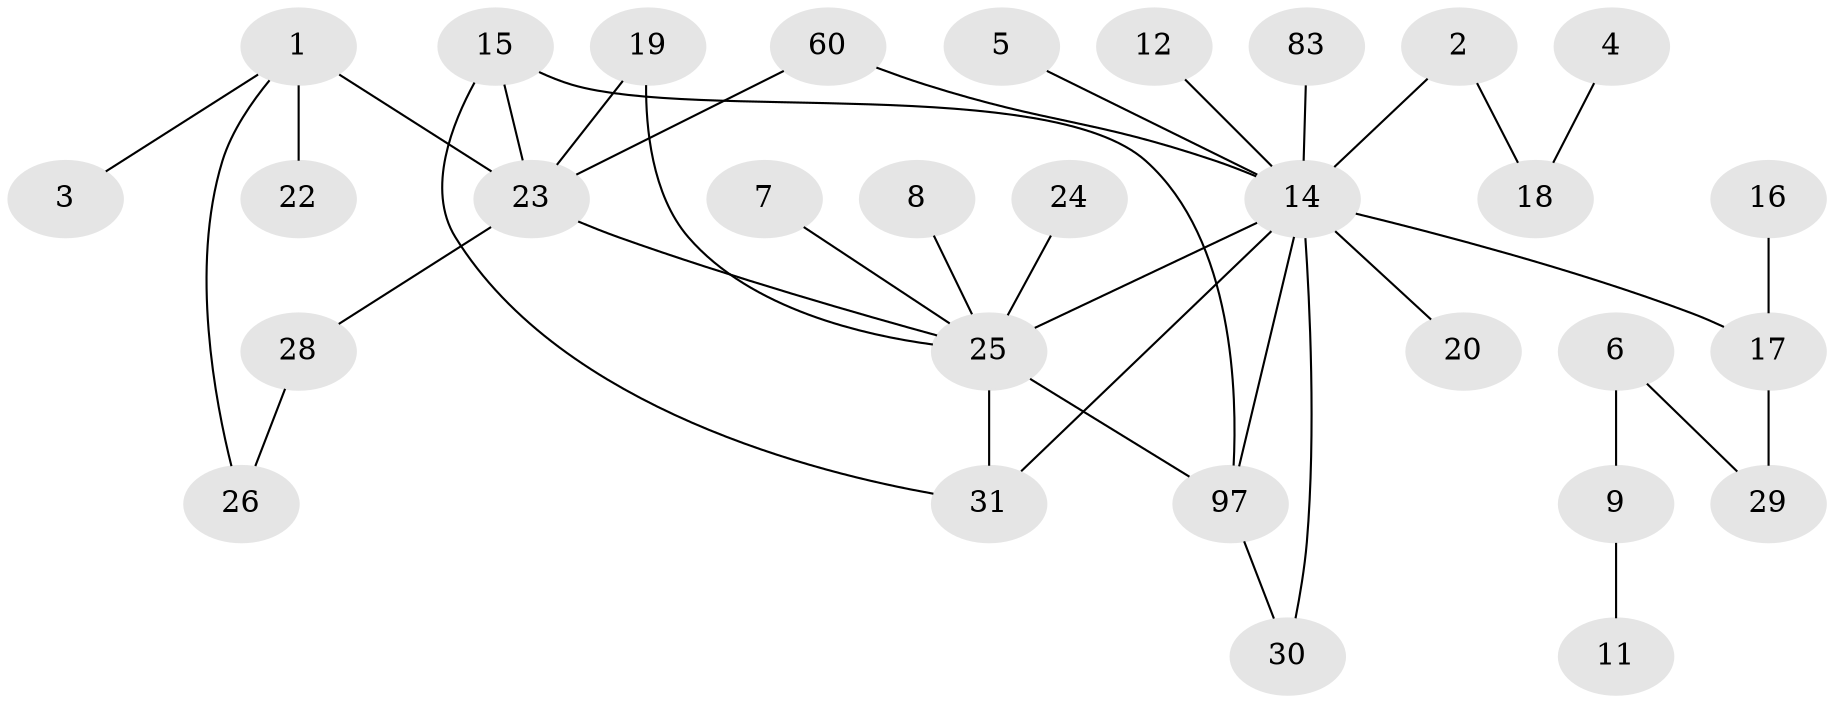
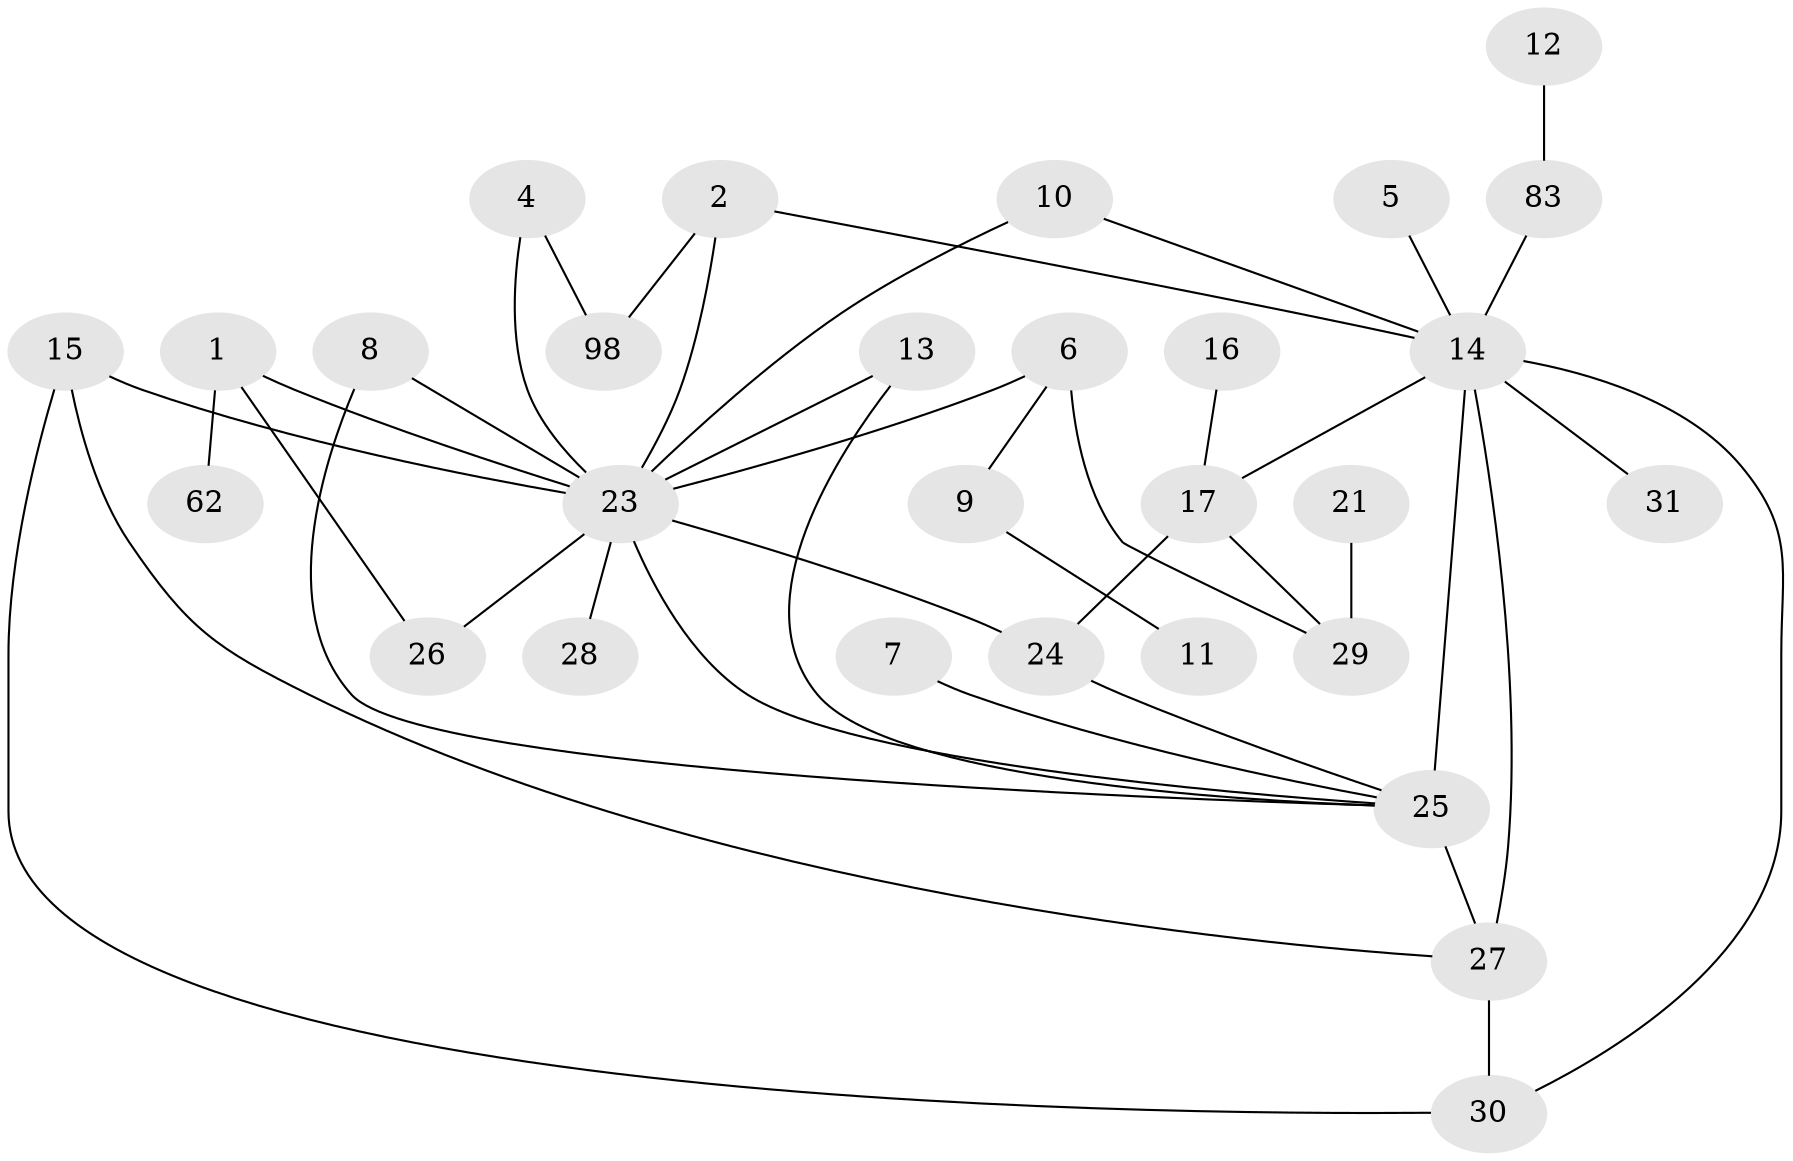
node "19": label "19" -> "13"
node "60": label "60" -> "10"
edge "12" -- "14": now "12" -- "83"
node "3": removed
node "22": label "22" -> "62"
node "18": label "18" -> "98"
node "20": removed
edge "2" -- "23": added
edge "4" -- "23": added
edge "15" -- "31": now "15" -- "30"
edge "28" -- "26": now "23" -- "26"
edge "8" -- "23": added
edge "25" -- "31": removed
edge "6" -- "23": added
node "97": label "97" -> "27"
node "21": added
edge "23" -- "24": added
edge "17" -- "24": added
